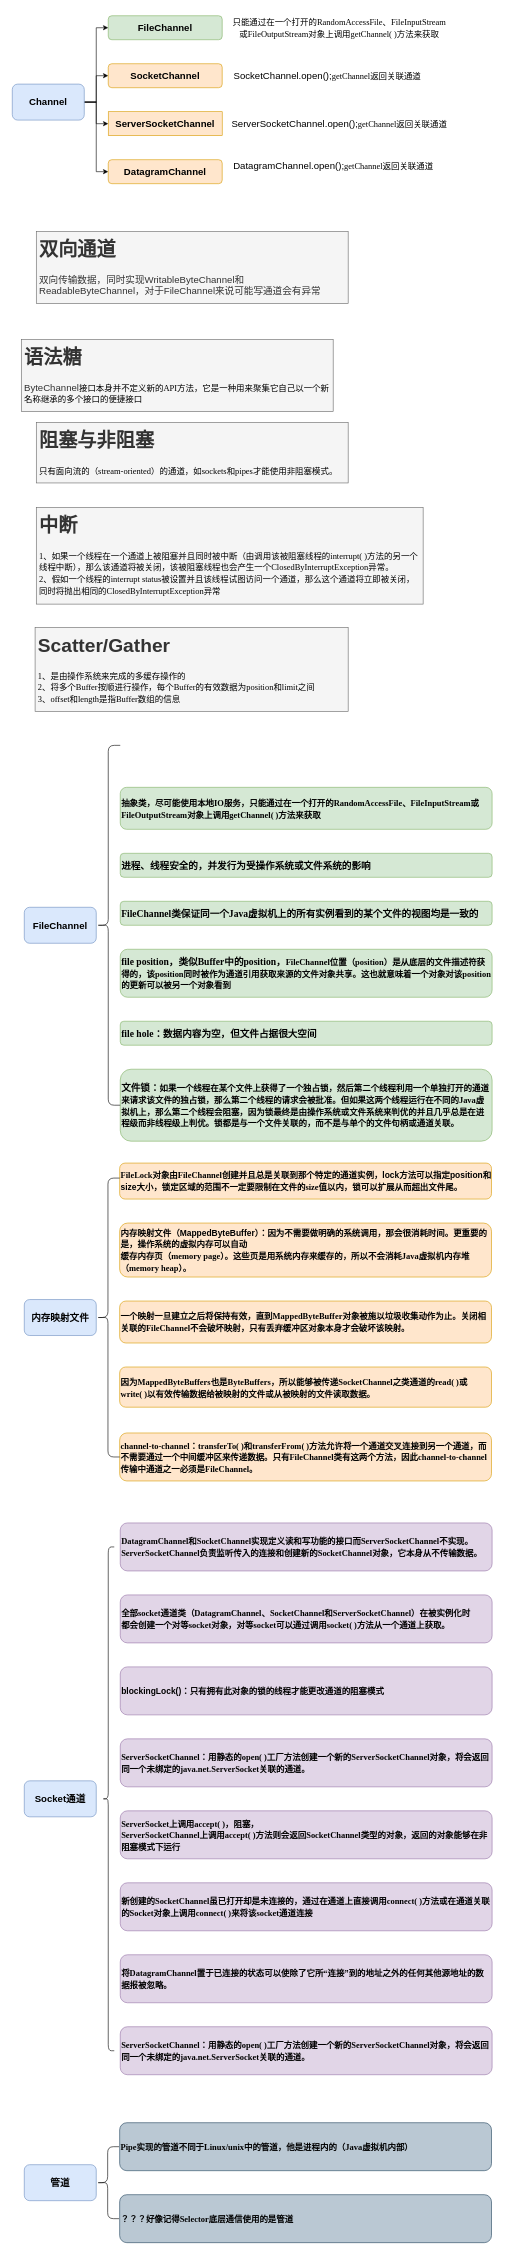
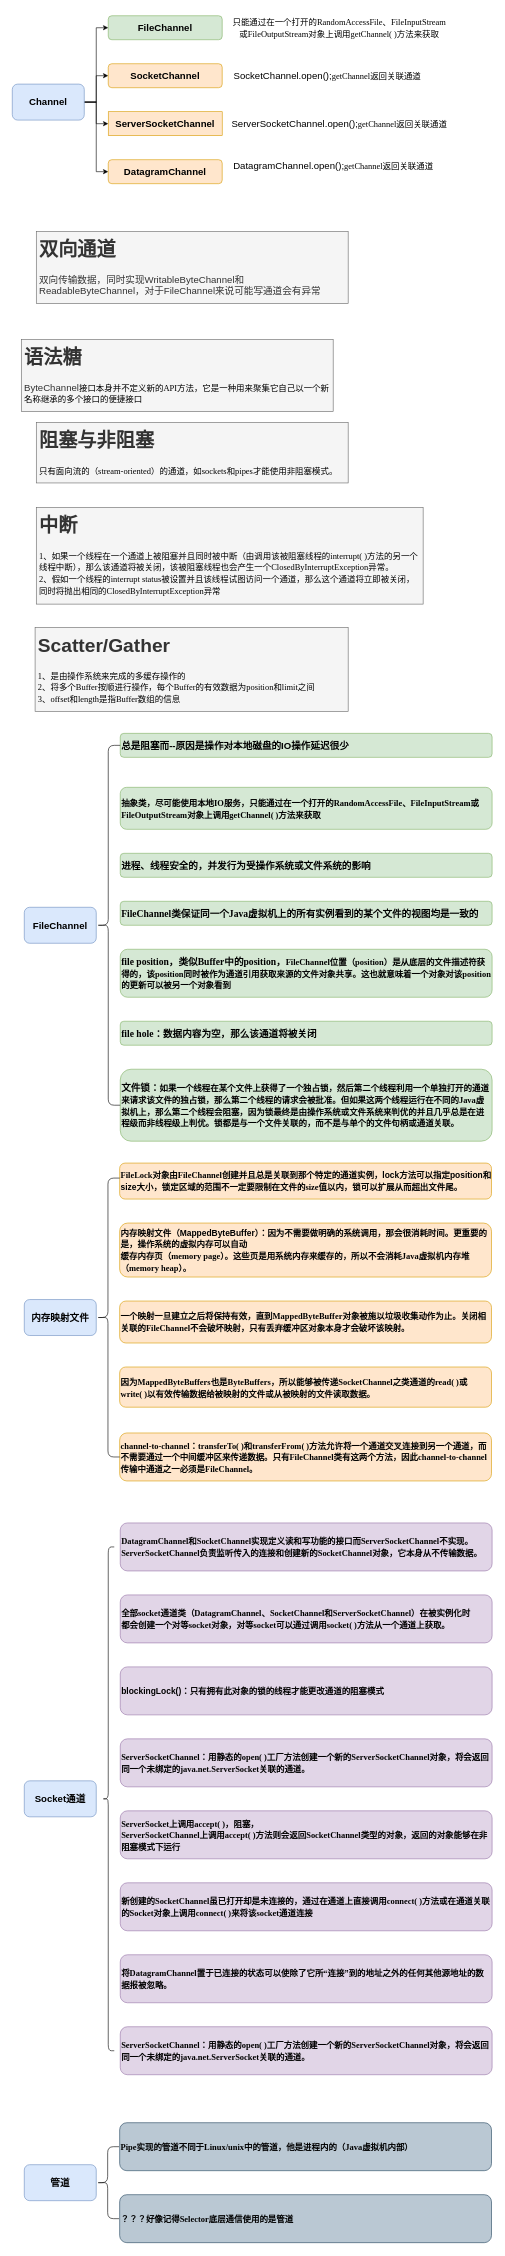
node "总是阻塞而--原因是操作对本地磁盘的IO操作延迟很少": added
node "file hole：数据内容为空，但文件占据很大空间": label "file hole：数据内容为空，但文件占据很大空间" -> "file hole：数据内容为空，那么该通道将被关闭"
